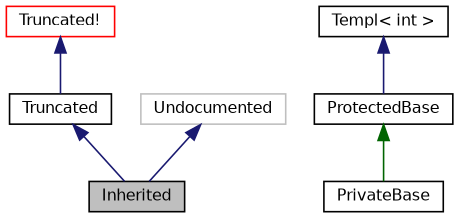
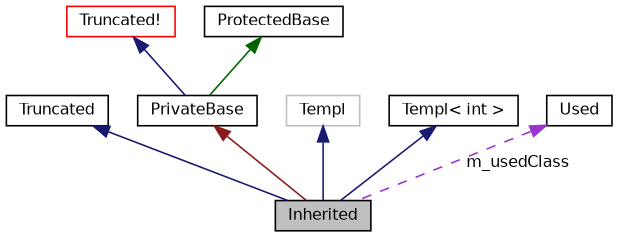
edge "Truncated" -> "Truncated!": now "PrivateBase" -> "Truncated!"
edge "ProtectedBase" -> "Templ< int >": now "Inherited" -> "Templ< int >"
node "Undocumented": label "Undocumented" -> "Templ"
node "Used": added
edge "Inherited" -> "PrivateBase": added
